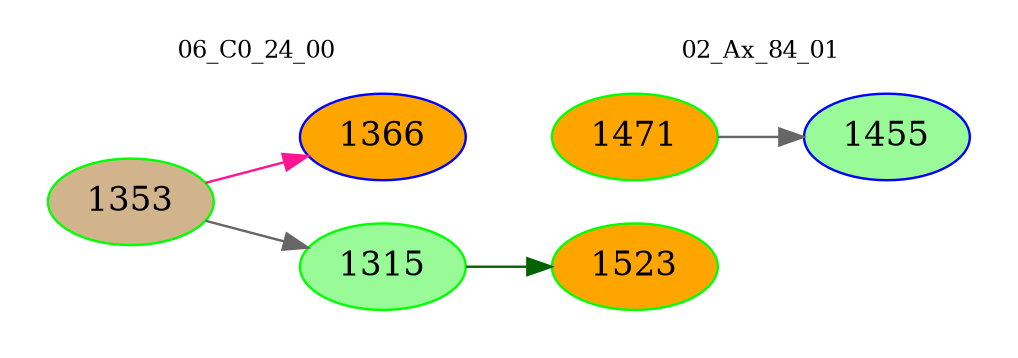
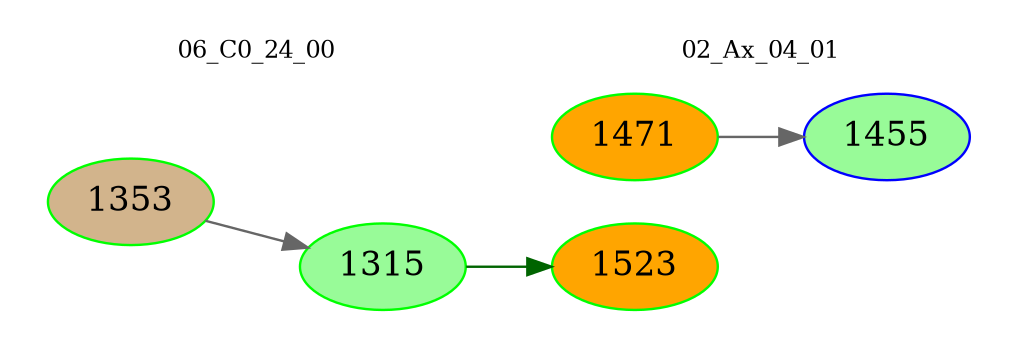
cluster "02_Ax_84_01": label "02_Ax_84_01" -> "02_Ax_04_01"
node "1366": removed
